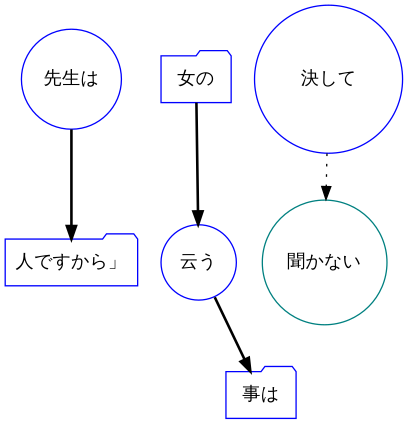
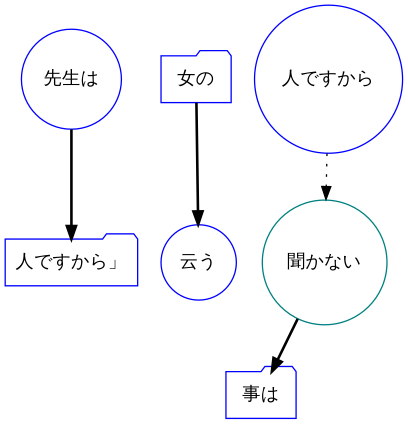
node "決して": label "決して" -> "人ですから"
edge "云う" -> "事は": now "聞かない" -> "事は"
